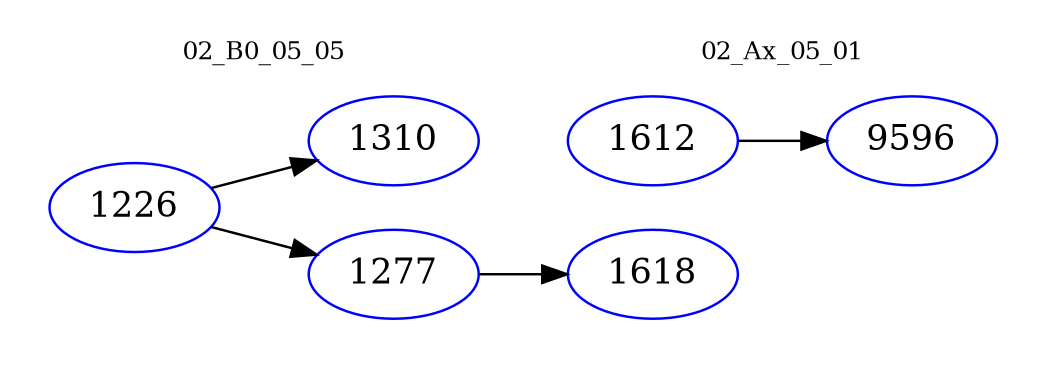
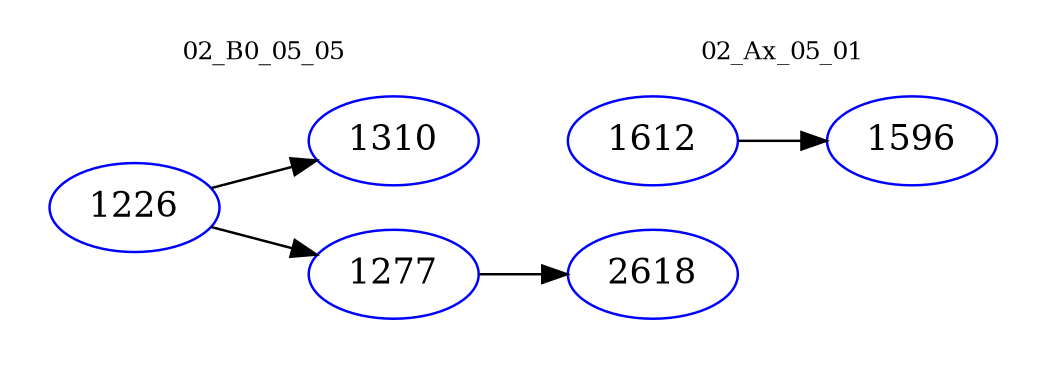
node "9596": label "9596" -> "1596"
node "1618": label "1618" -> "2618"
